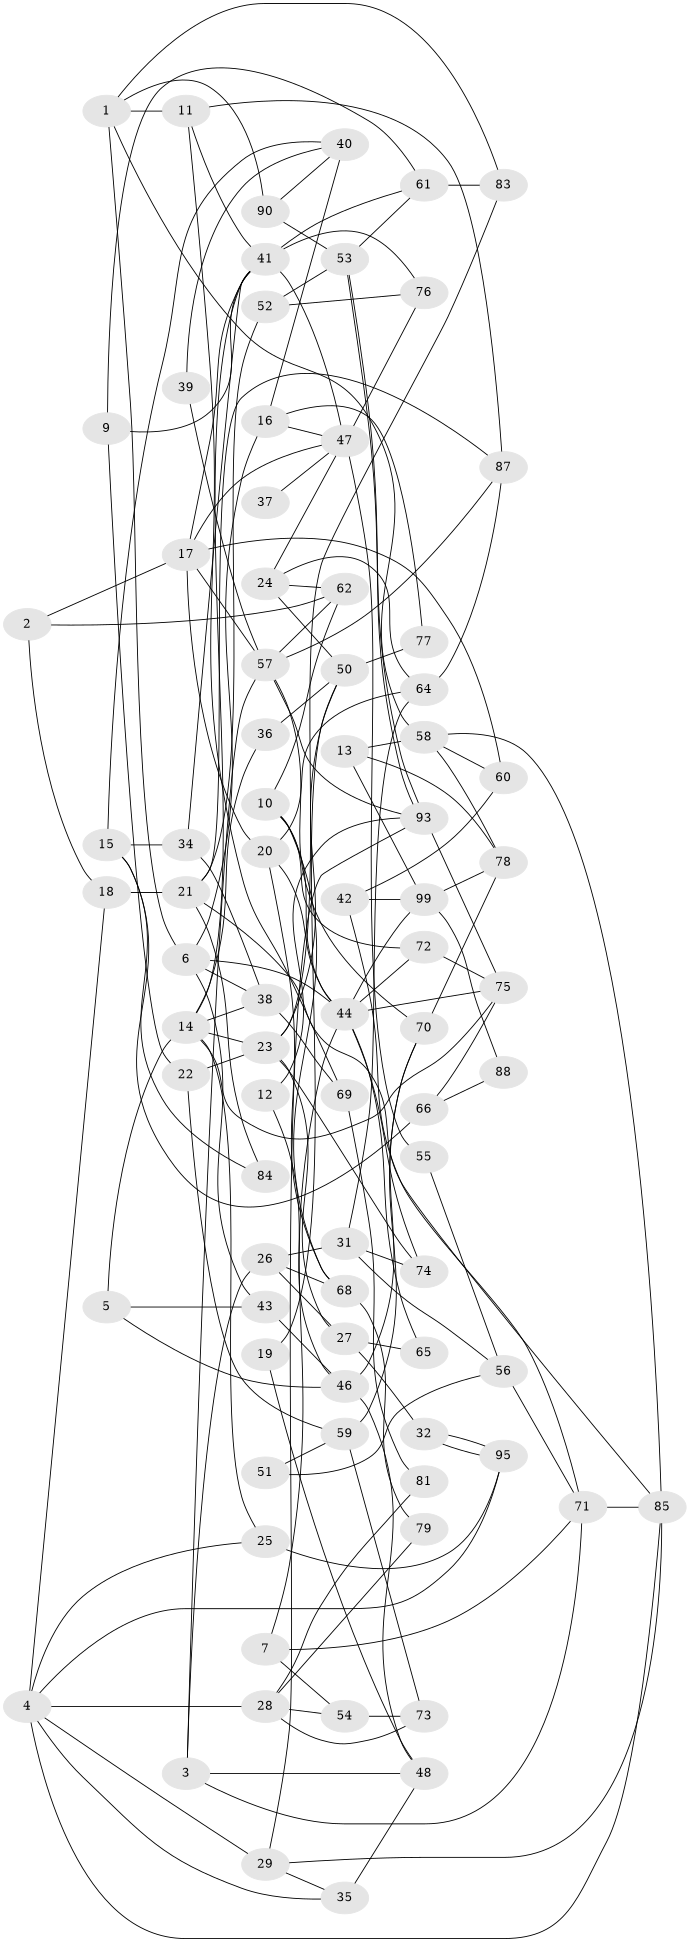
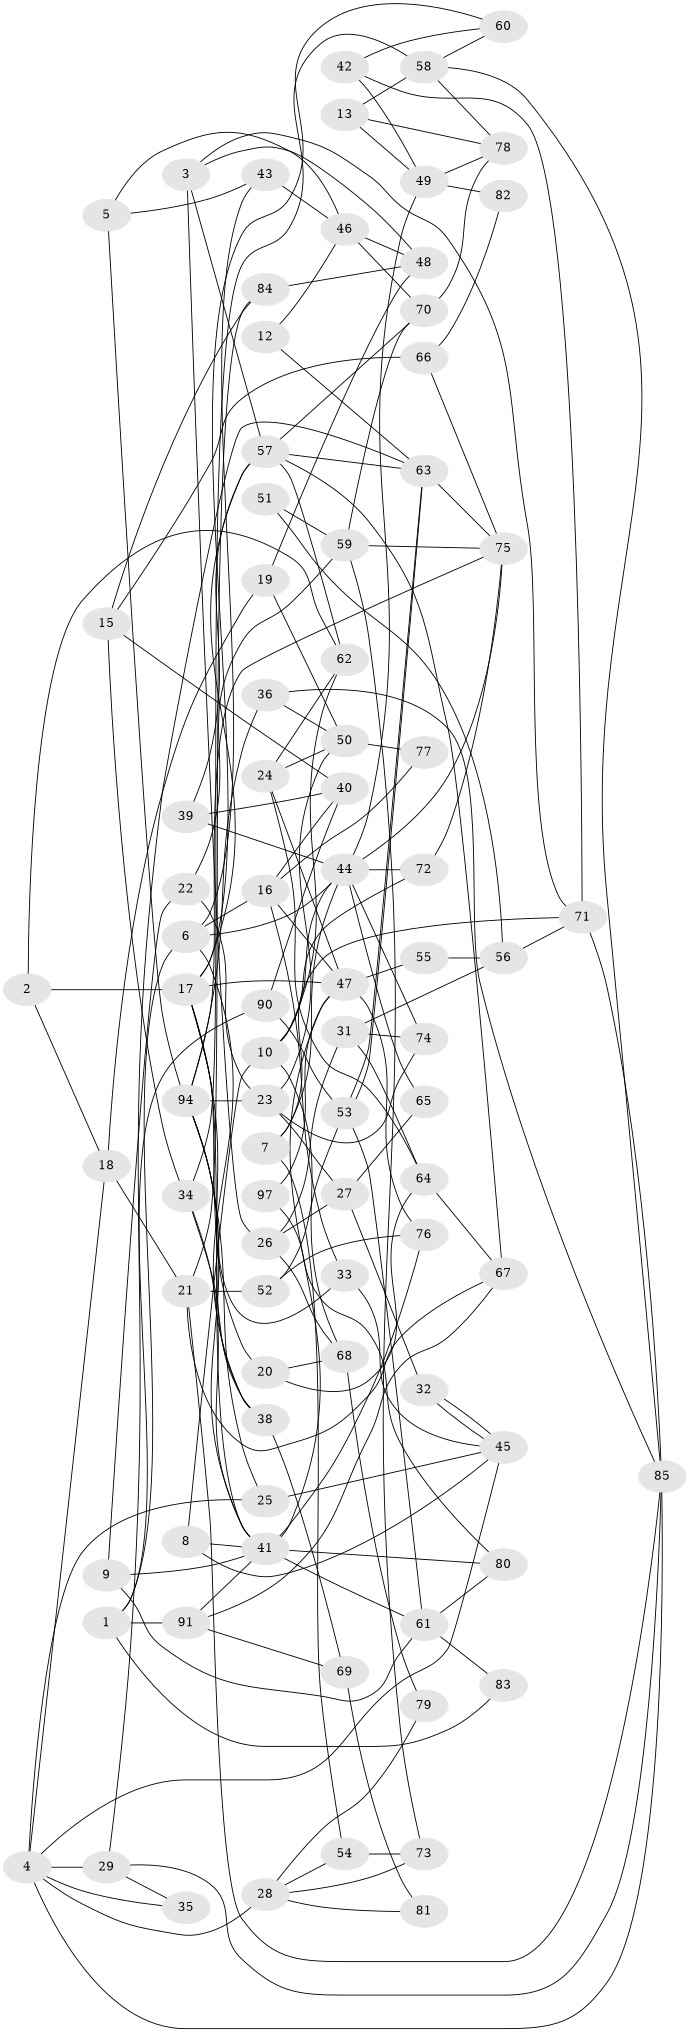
node "11": label "11" -> "91"
edge "1" -- "58": now "34" -- "58"
node "87": label "87" -> "67"
node "37": label "37" -> "97"
edge "59" -- "75": added
edge "83" -- "23": removed
node "93": label "93" -> "63"
edge "19" -- "18": added
node "99": label "99" -> "49"
edge "20" -- "44": now "39" -- "44"
edge "36" -- "85": added
node "14": label "14" -> "94"
node "88": label "88" -> "82"
node "33": added
node "95": label "95" -> "45"
node "8": added
node "80": added
edge "48" -- "35": now "48" -- "84"
